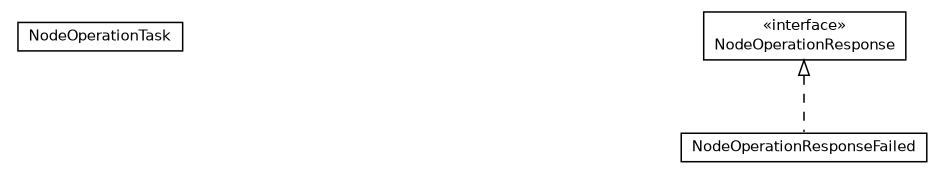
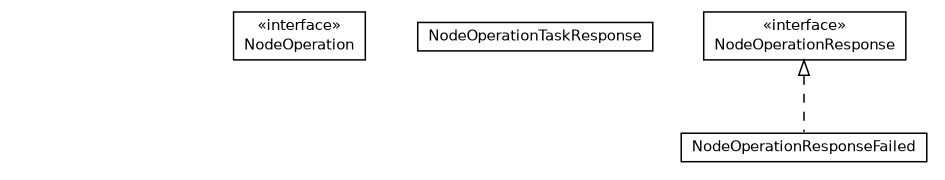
node "NodeOperationTask": removed
node "NodeOperation": added
node "NodeOperationTaskResponse": added
